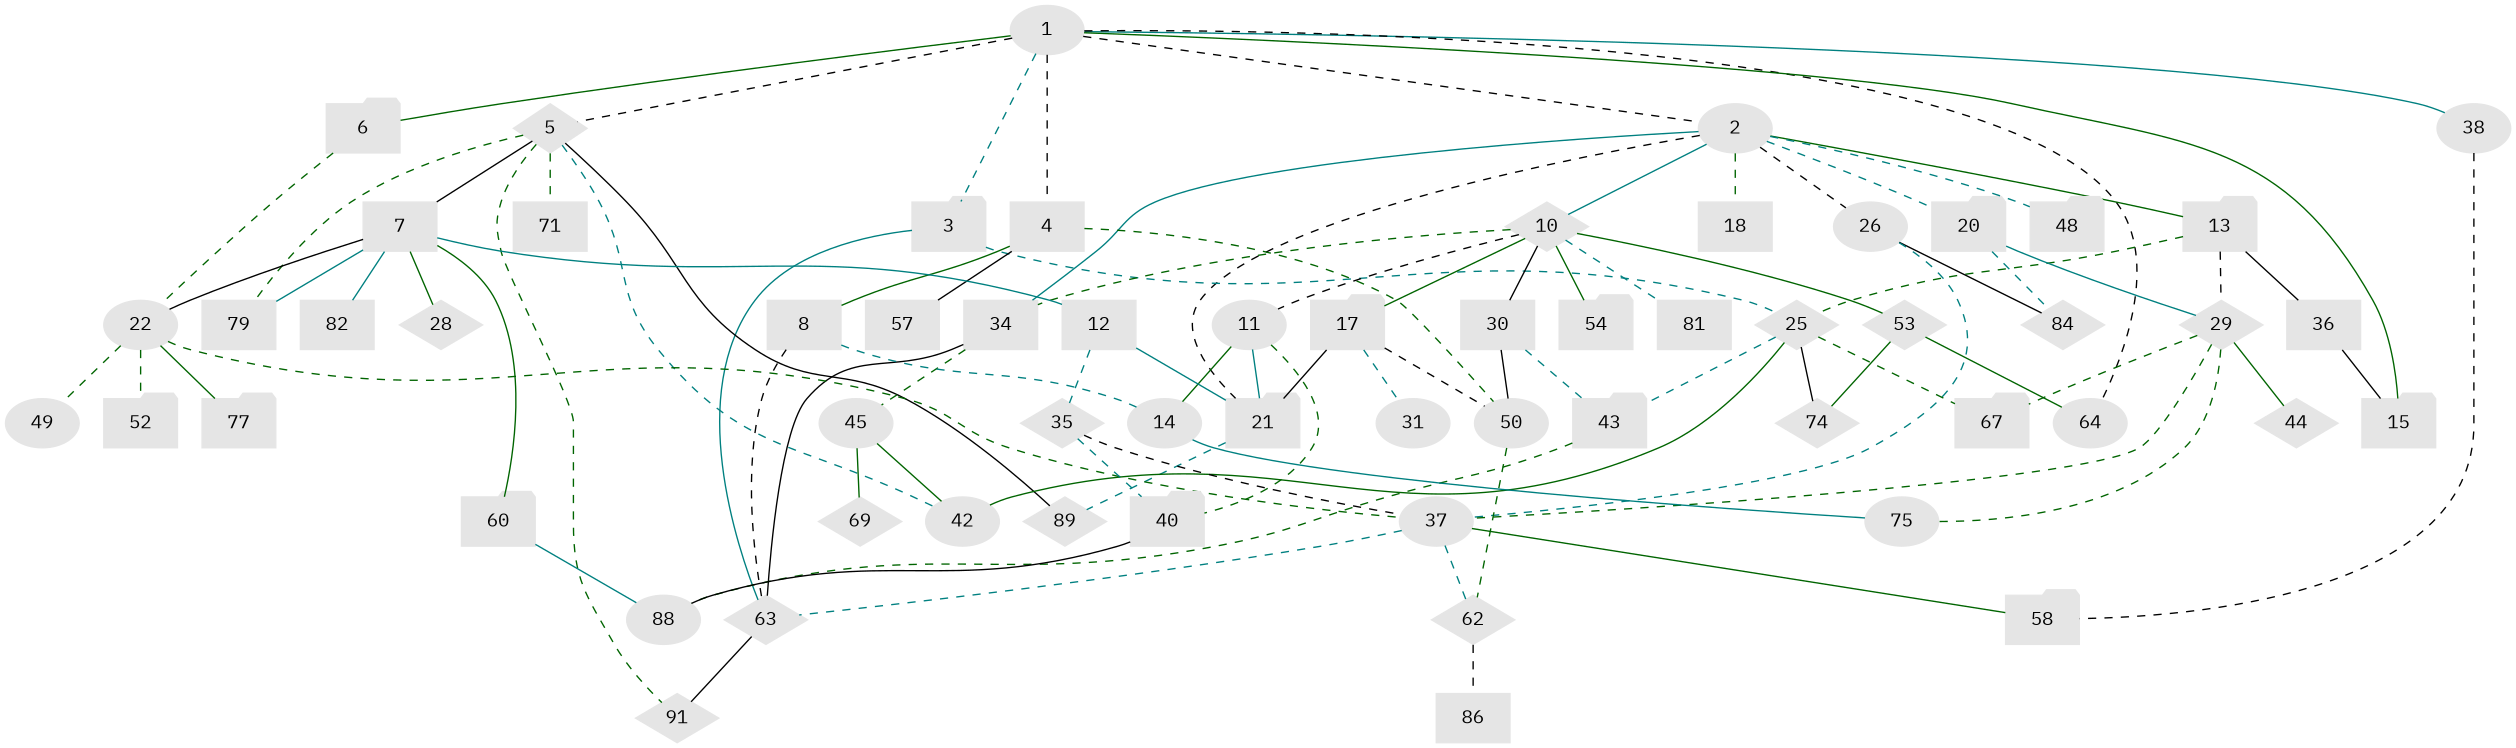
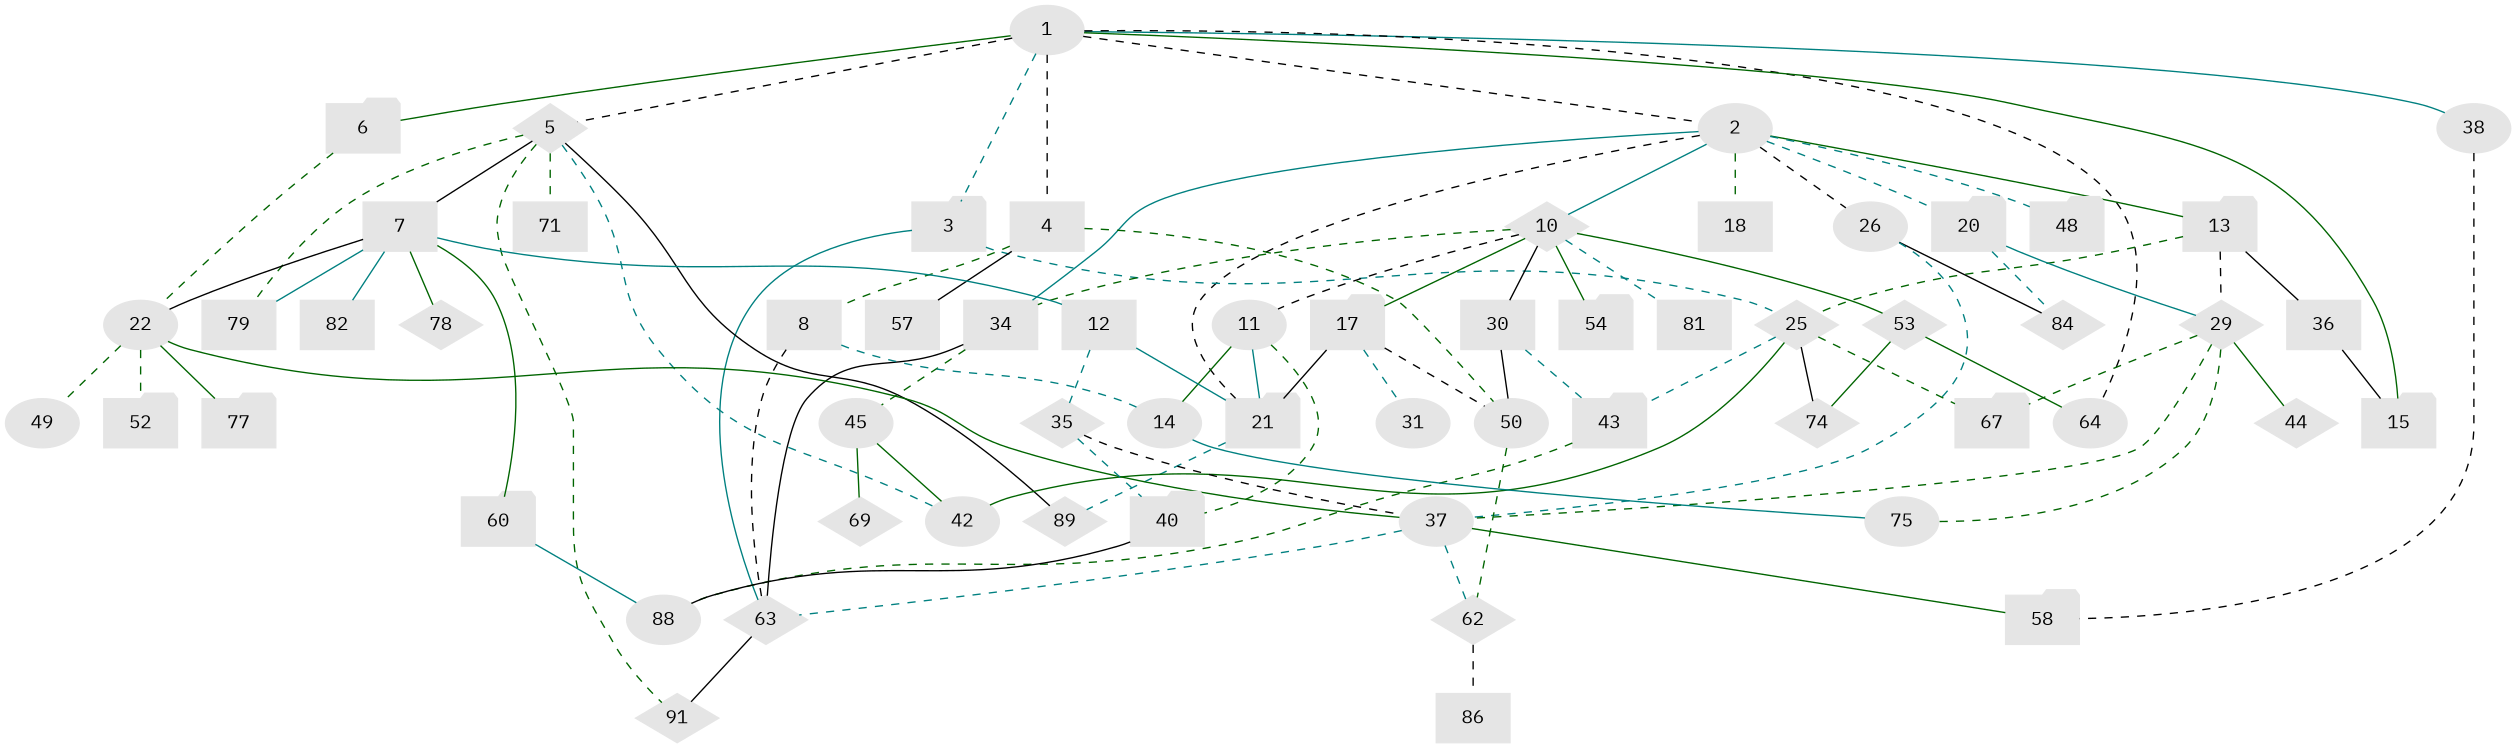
edge "4" -- "8": style solid -> dashed
node "28": label "28" -> "78"
edge "22" -- "37": style dashed -> solid
